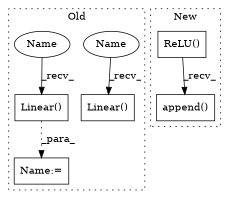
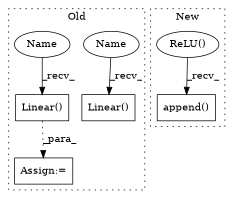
node "ReLU()": shape box -> ellipse
node "Name:=": label "Name:=" -> "Assign:="
